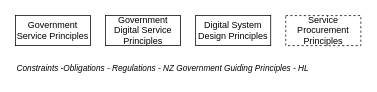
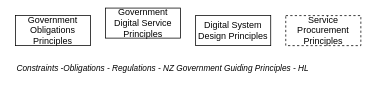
node "Government Service Principles": label "Government Service Principles" -> "Government Obligations Principles"
node "Government Digital Service Principles": moved (143, 30) -> (143, 23)
